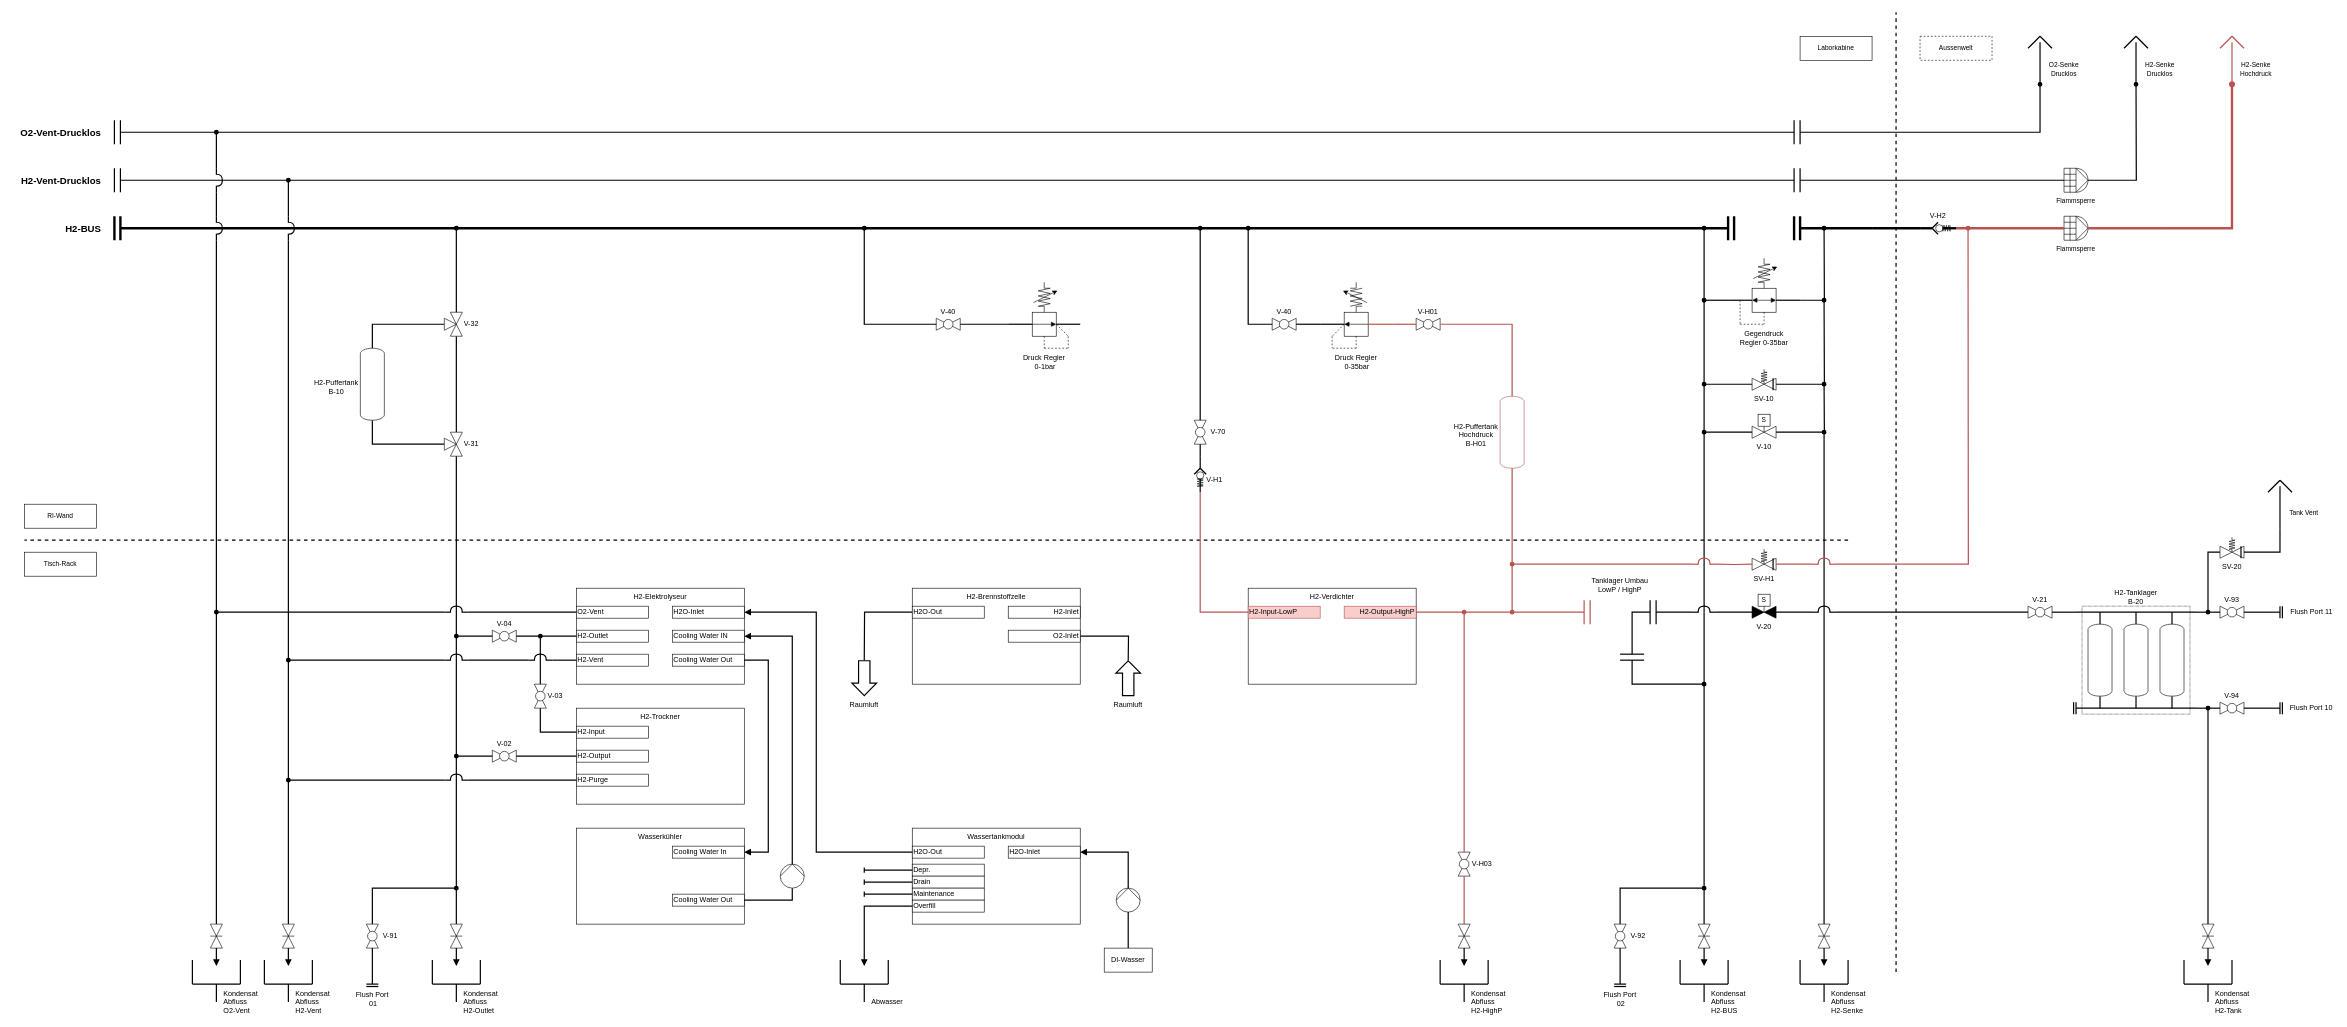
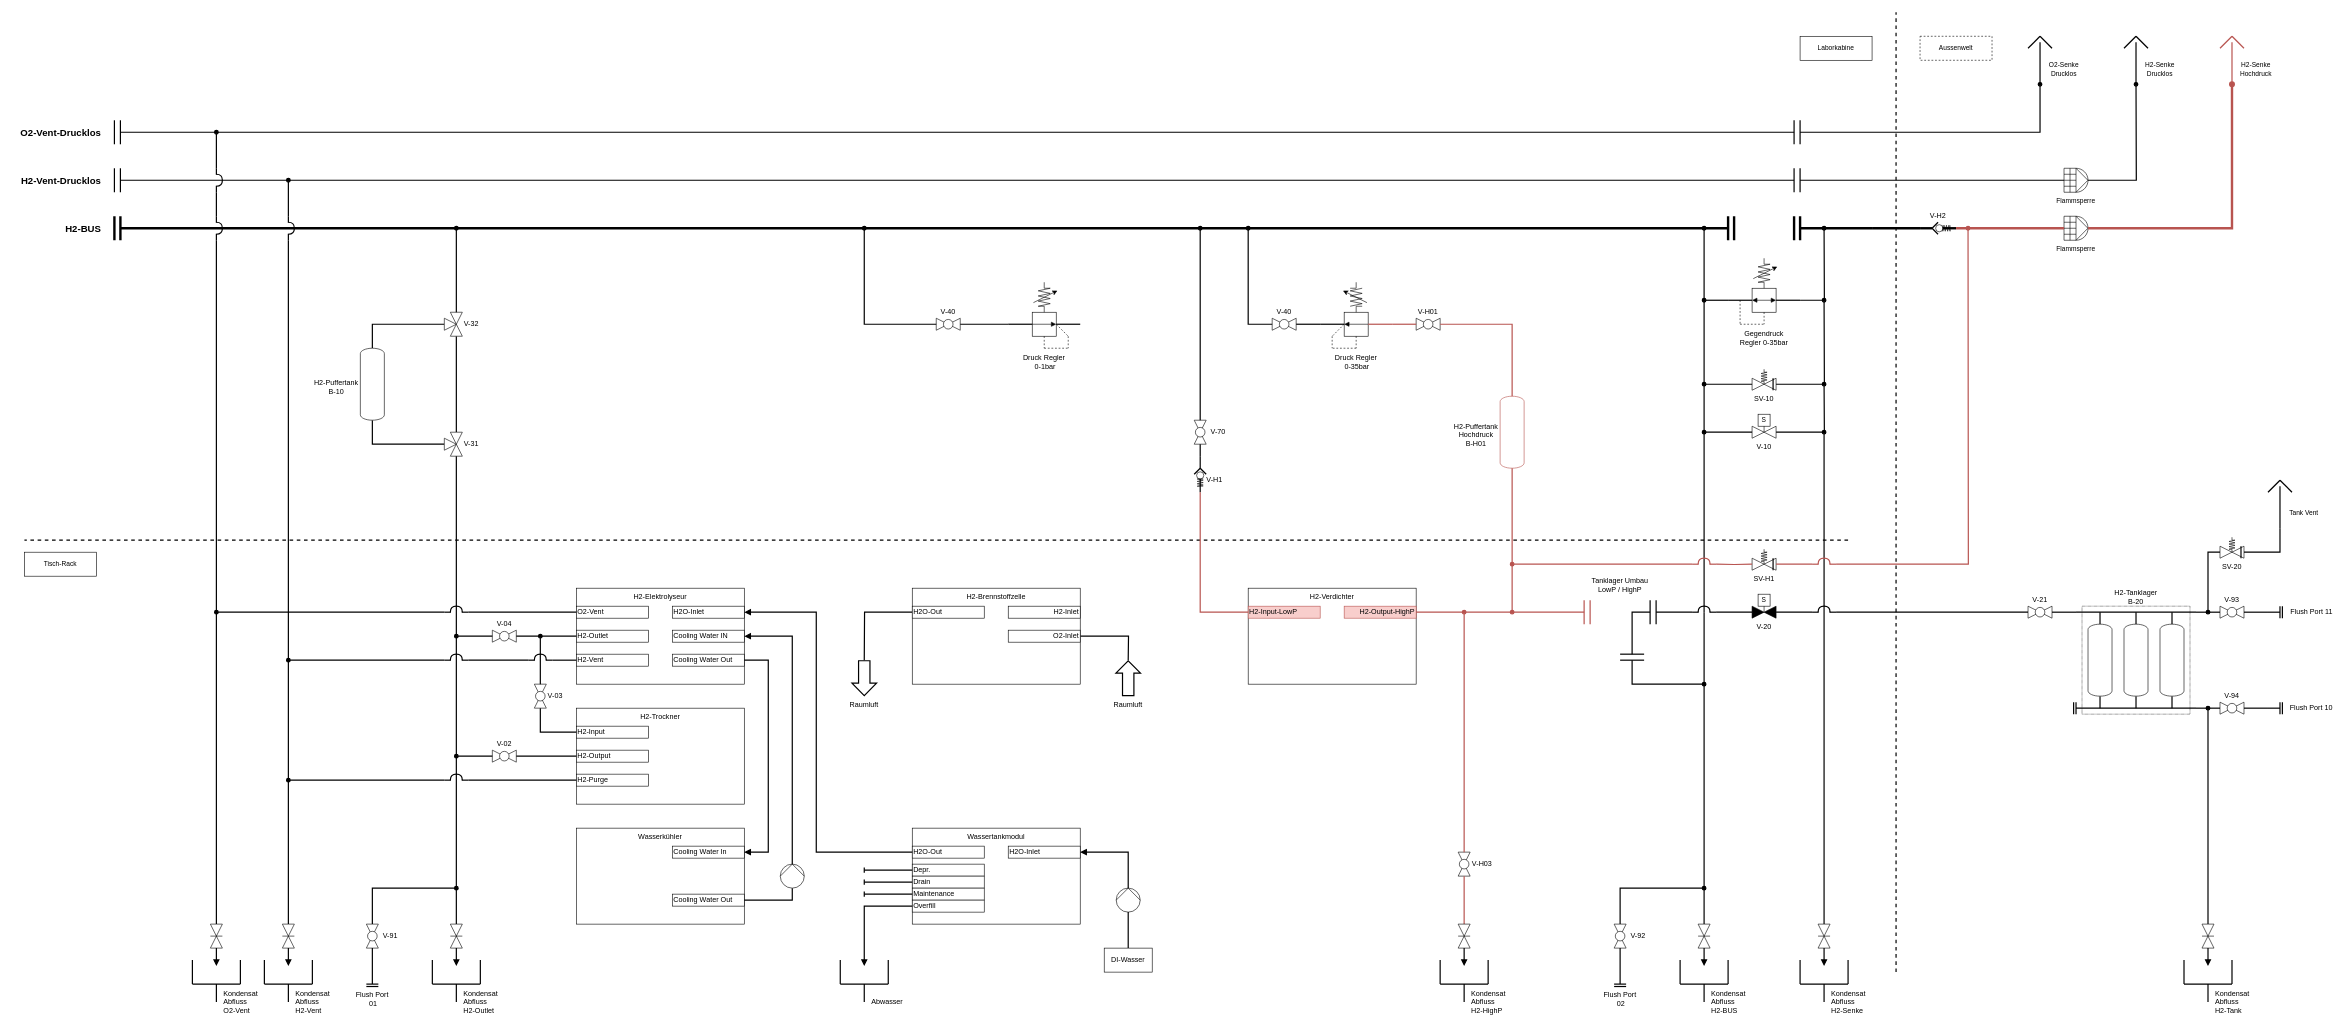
node "RI-Wand": removed
